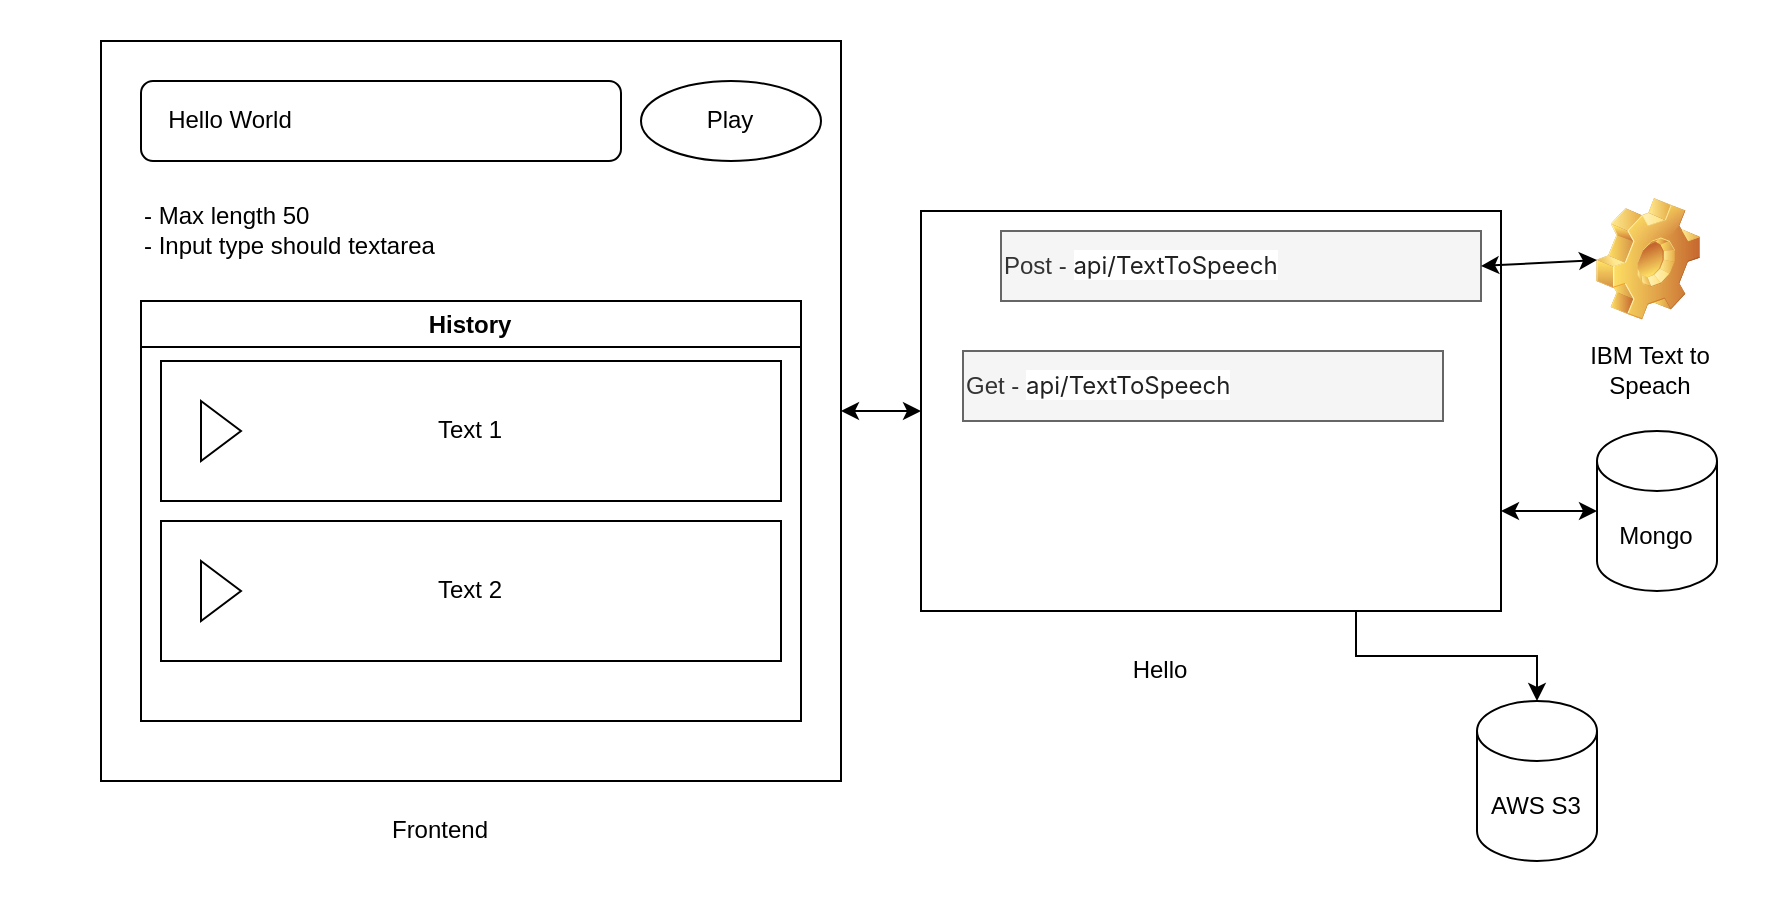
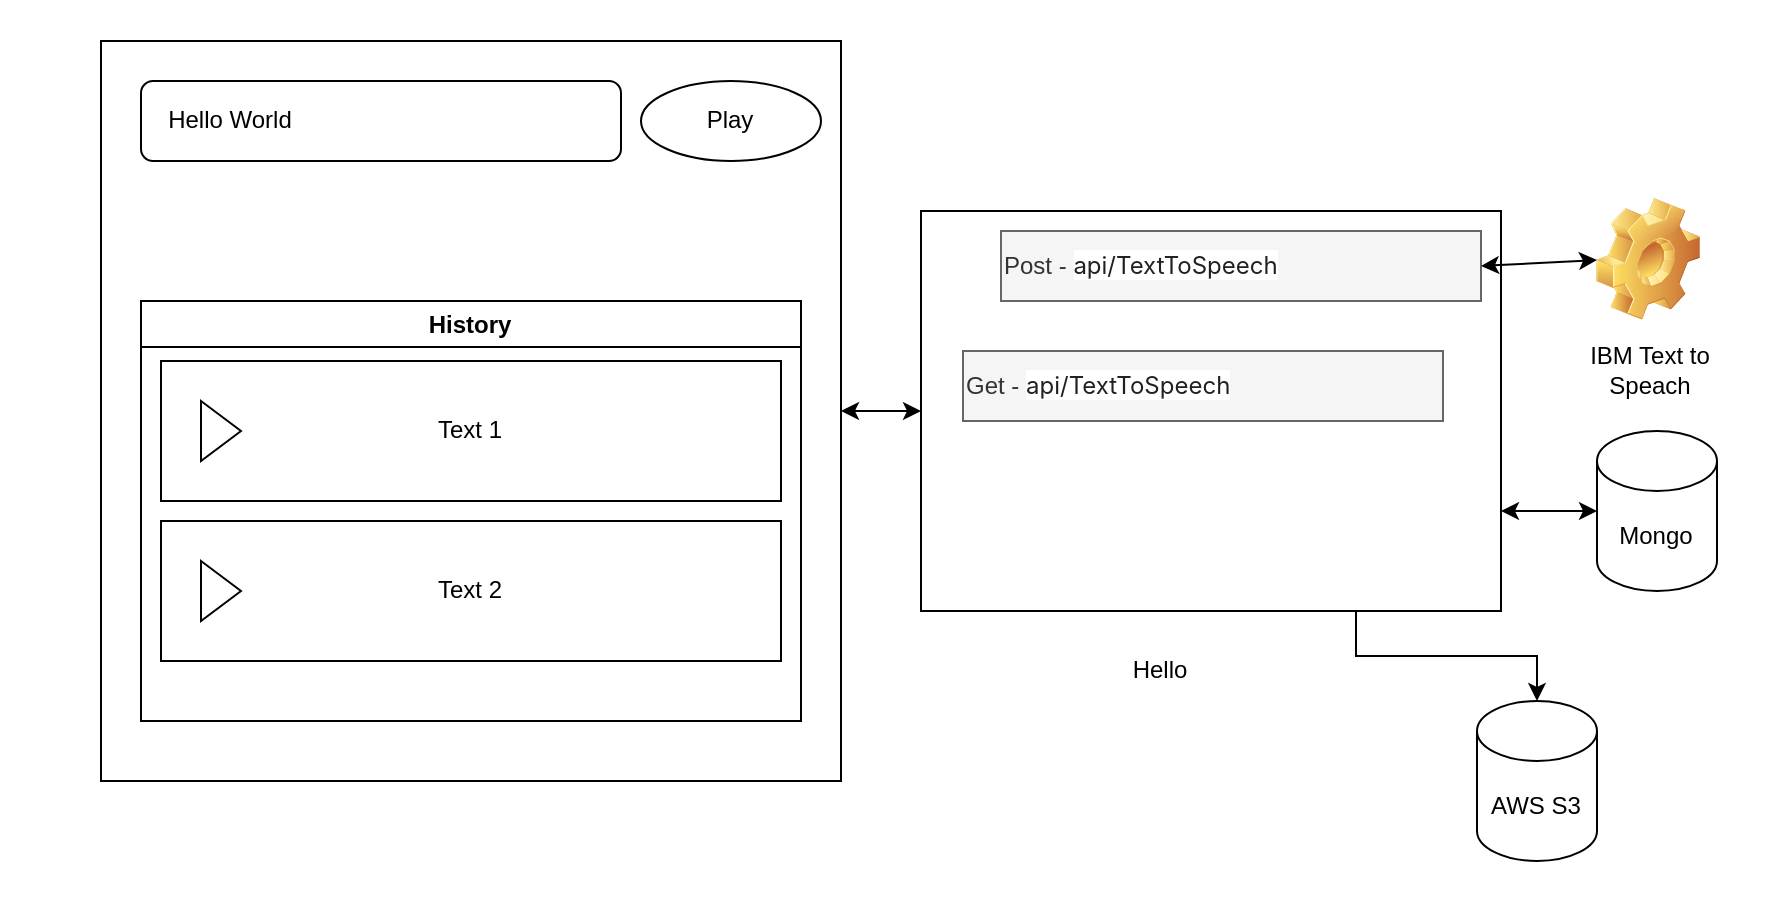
node "- Max length 50 - Input type should textarea": removed
node "Frontend": removed
